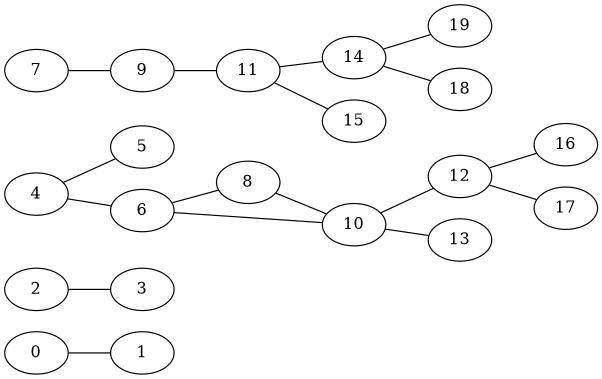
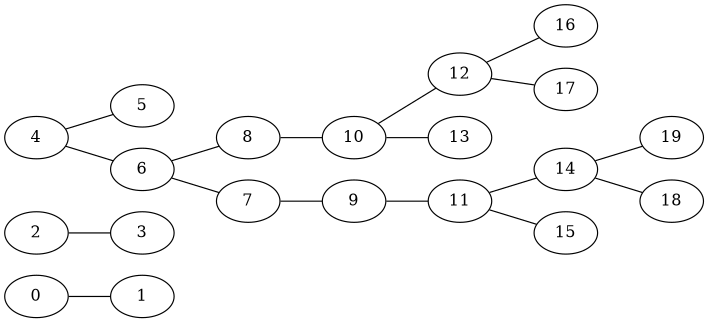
edge "6" -- "10": now "6" -- "7"
